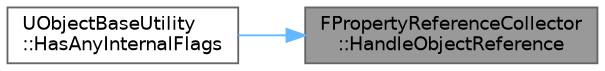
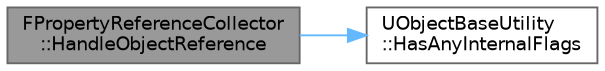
edge "UObjectBaseUtility ::HasAnyInternalFlags" -> "FPropertyReferenceCollector ::HandleObjectReference": reversed
